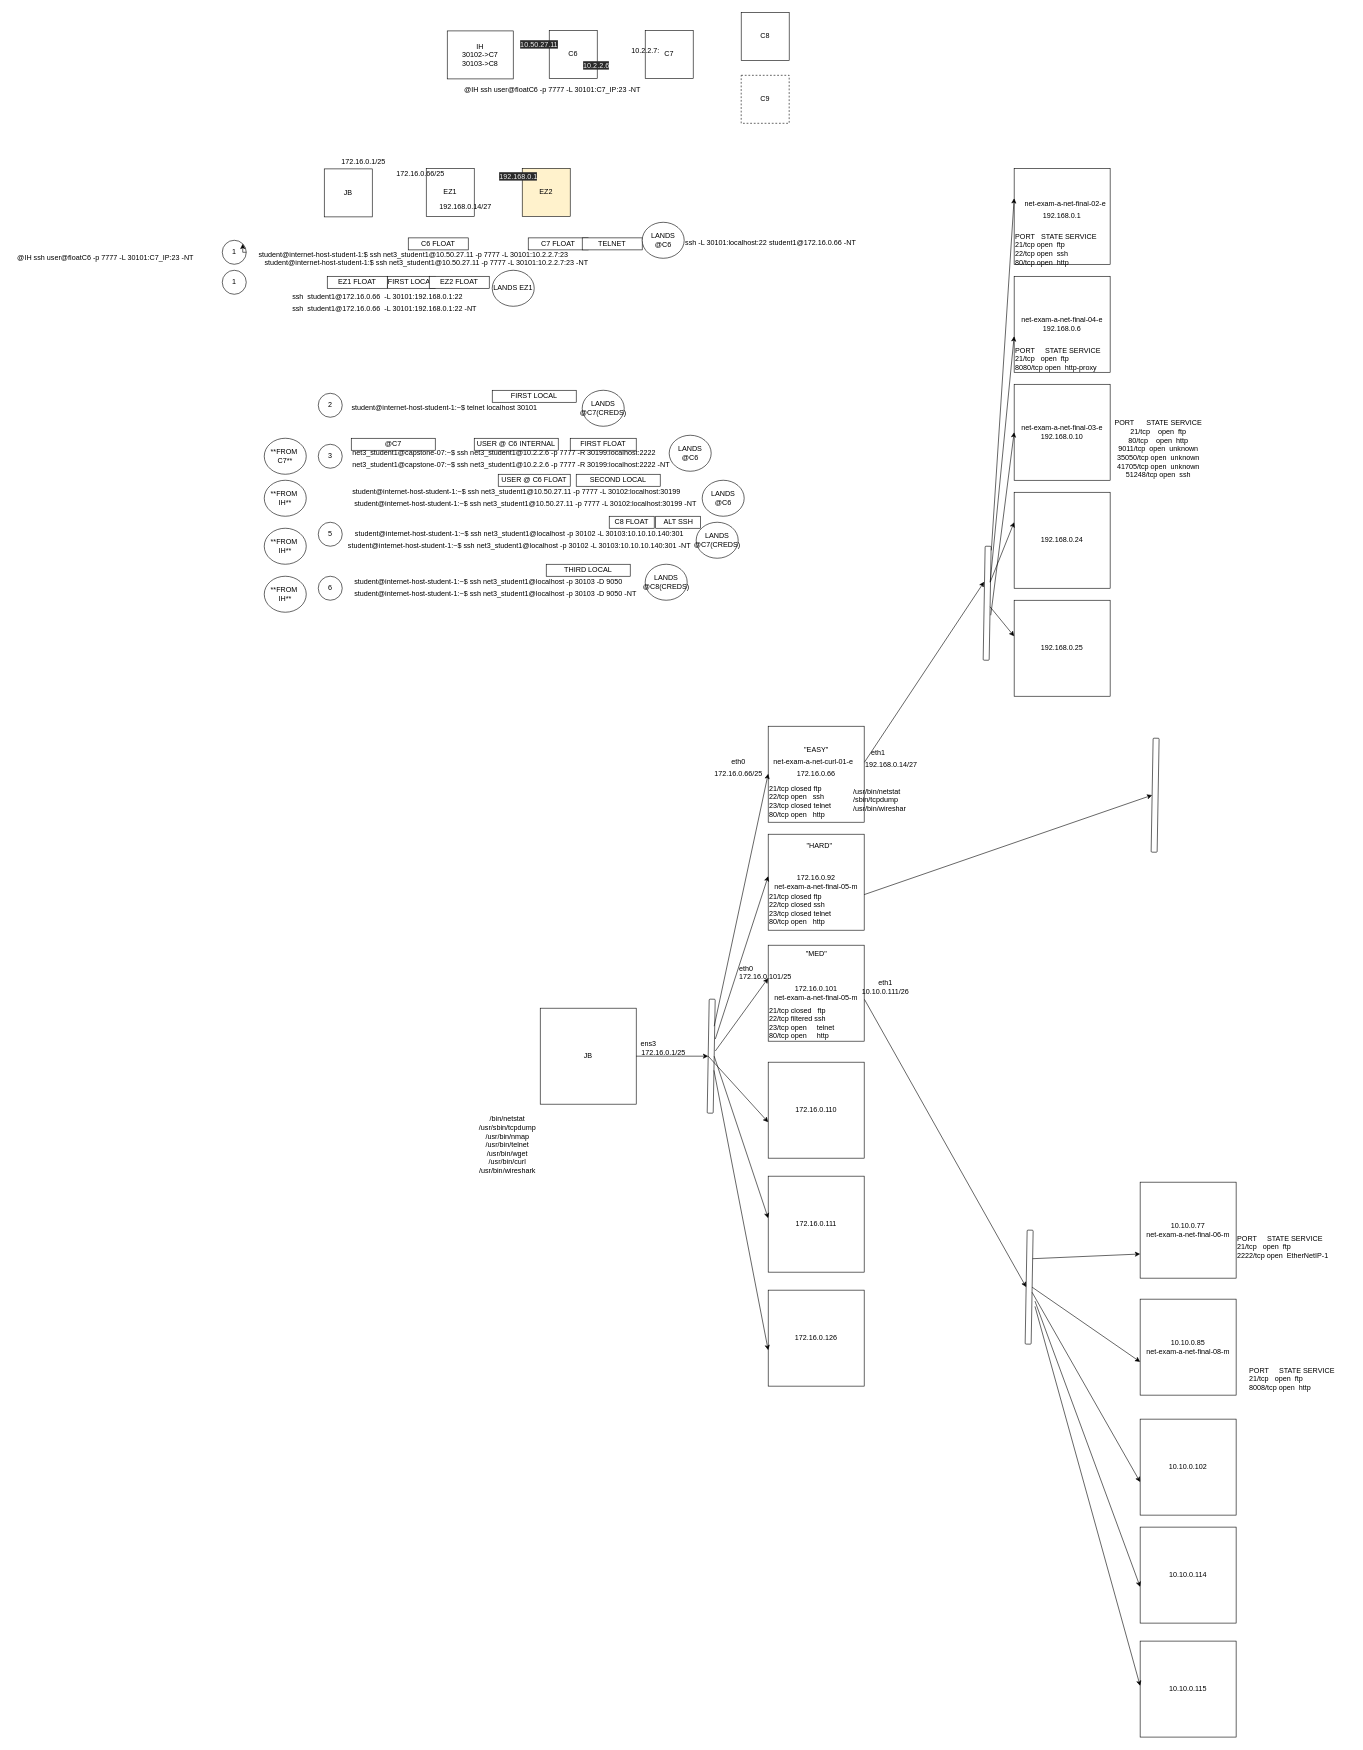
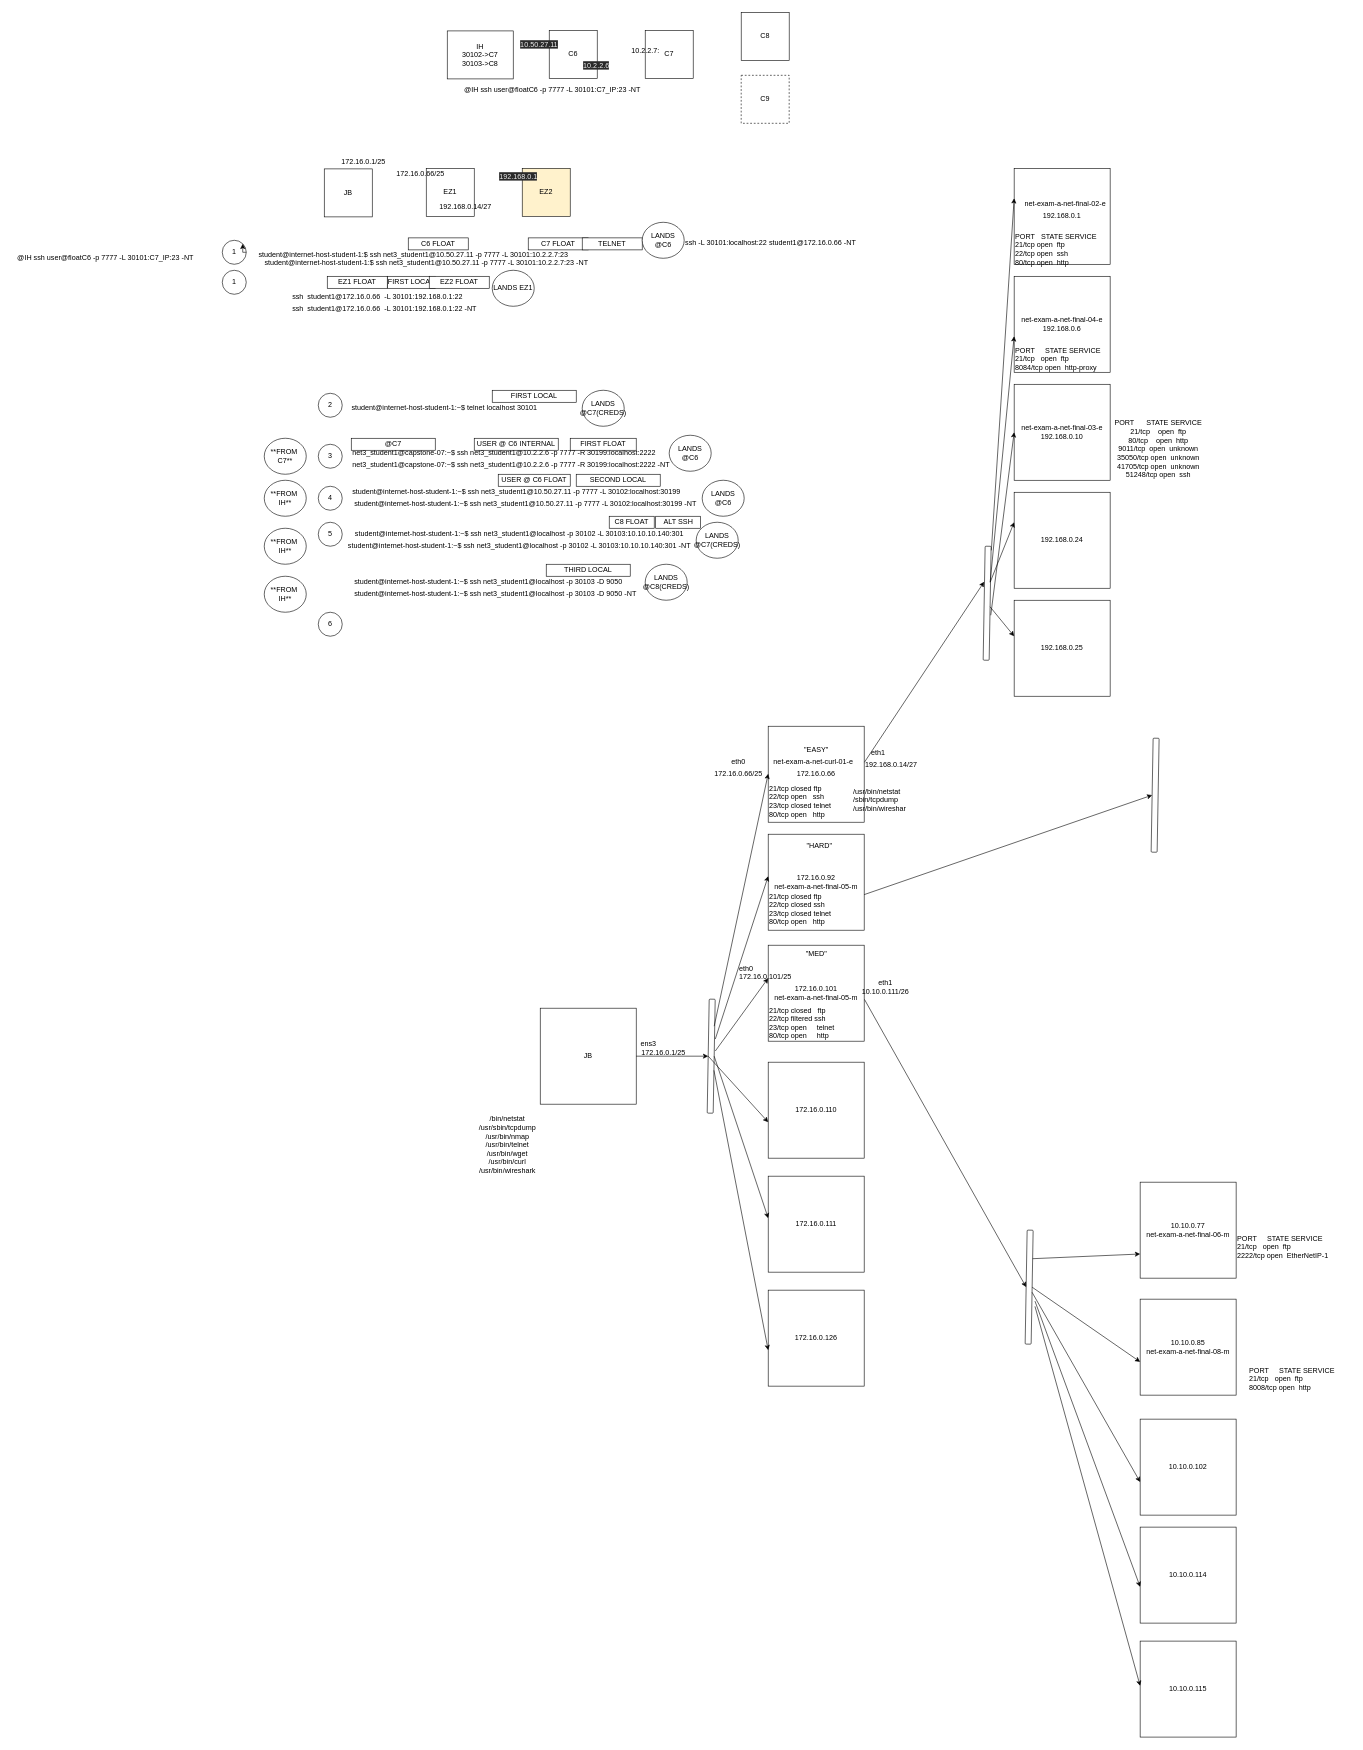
node "PORT STATE SERVICE 21/tcp open ftp 8080/tcp open http-proxy": label "PORT STATE SERVICE 21/tcp open ftp 8080/tcp open http-proxy" -> "PORT STATE SERVICE 21/tcp open ftp 8084/tcp open http-proxy"
node "4": added
node "6": moved (330, 588) -> (330, 624)
